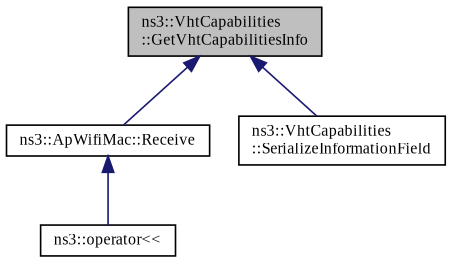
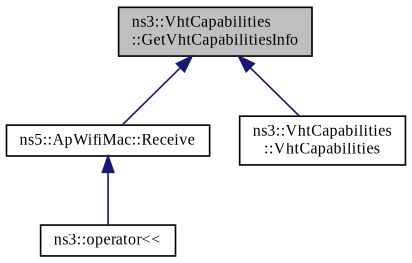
node "ns3::ApWifiMac::Receive": label "ns3::ApWifiMac::Receive" -> "ns5::ApWifiMac::Receive"
node "ns3::VhtCapabilities ::SerializeInformationField": label "ns3::VhtCapabilities ::SerializeInformationField" -> "ns3::VhtCapabilities ::VhtCapabilities"
